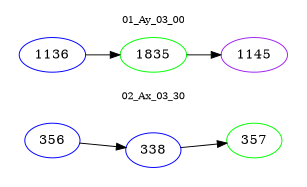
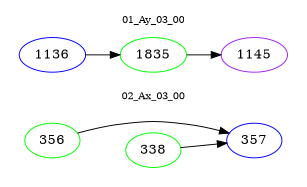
cluster "02_Ax_03_30": label "02_Ax_03_30" -> "02_Ax_03_00"
node "356": color blue -> green
node "357": color green -> blue
edge "356" -> "338": now "356" -> "357"
node "338": color blue -> green
